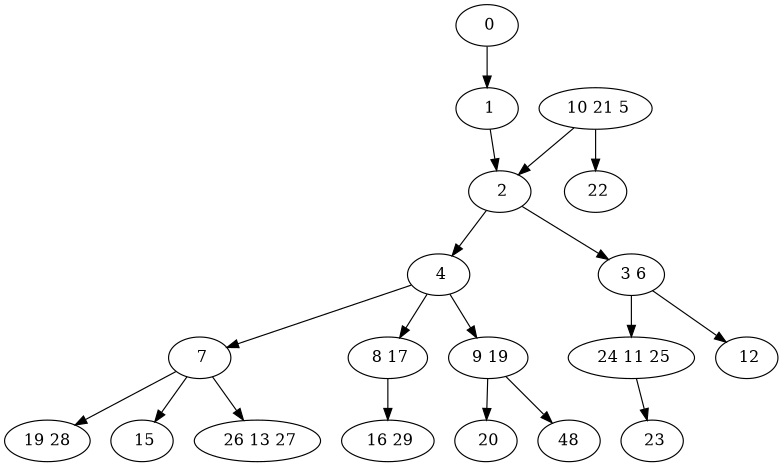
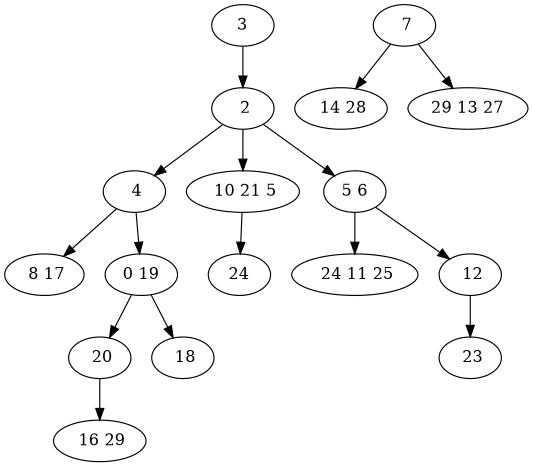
node "0": removed
node "1": label "1" -> "3"
edge "10 21 5" -> "2": reversed
node "22": label "22" -> "24"
node "3 6": label "3 6" -> "5 6"
edge "4" -> "7": removed
node "9 19": label "9 19" -> "0 19"
edge "8 17" -> "16 29": now "20" -> "16 29"
edge "24 11 25" -> "23": now "12" -> "23"
node "19 28": label "19 28" -> "14 28"
node "15": removed
node "26 13 27": label "26 13 27" -> "29 13 27"
node "48": label "48" -> "18"
